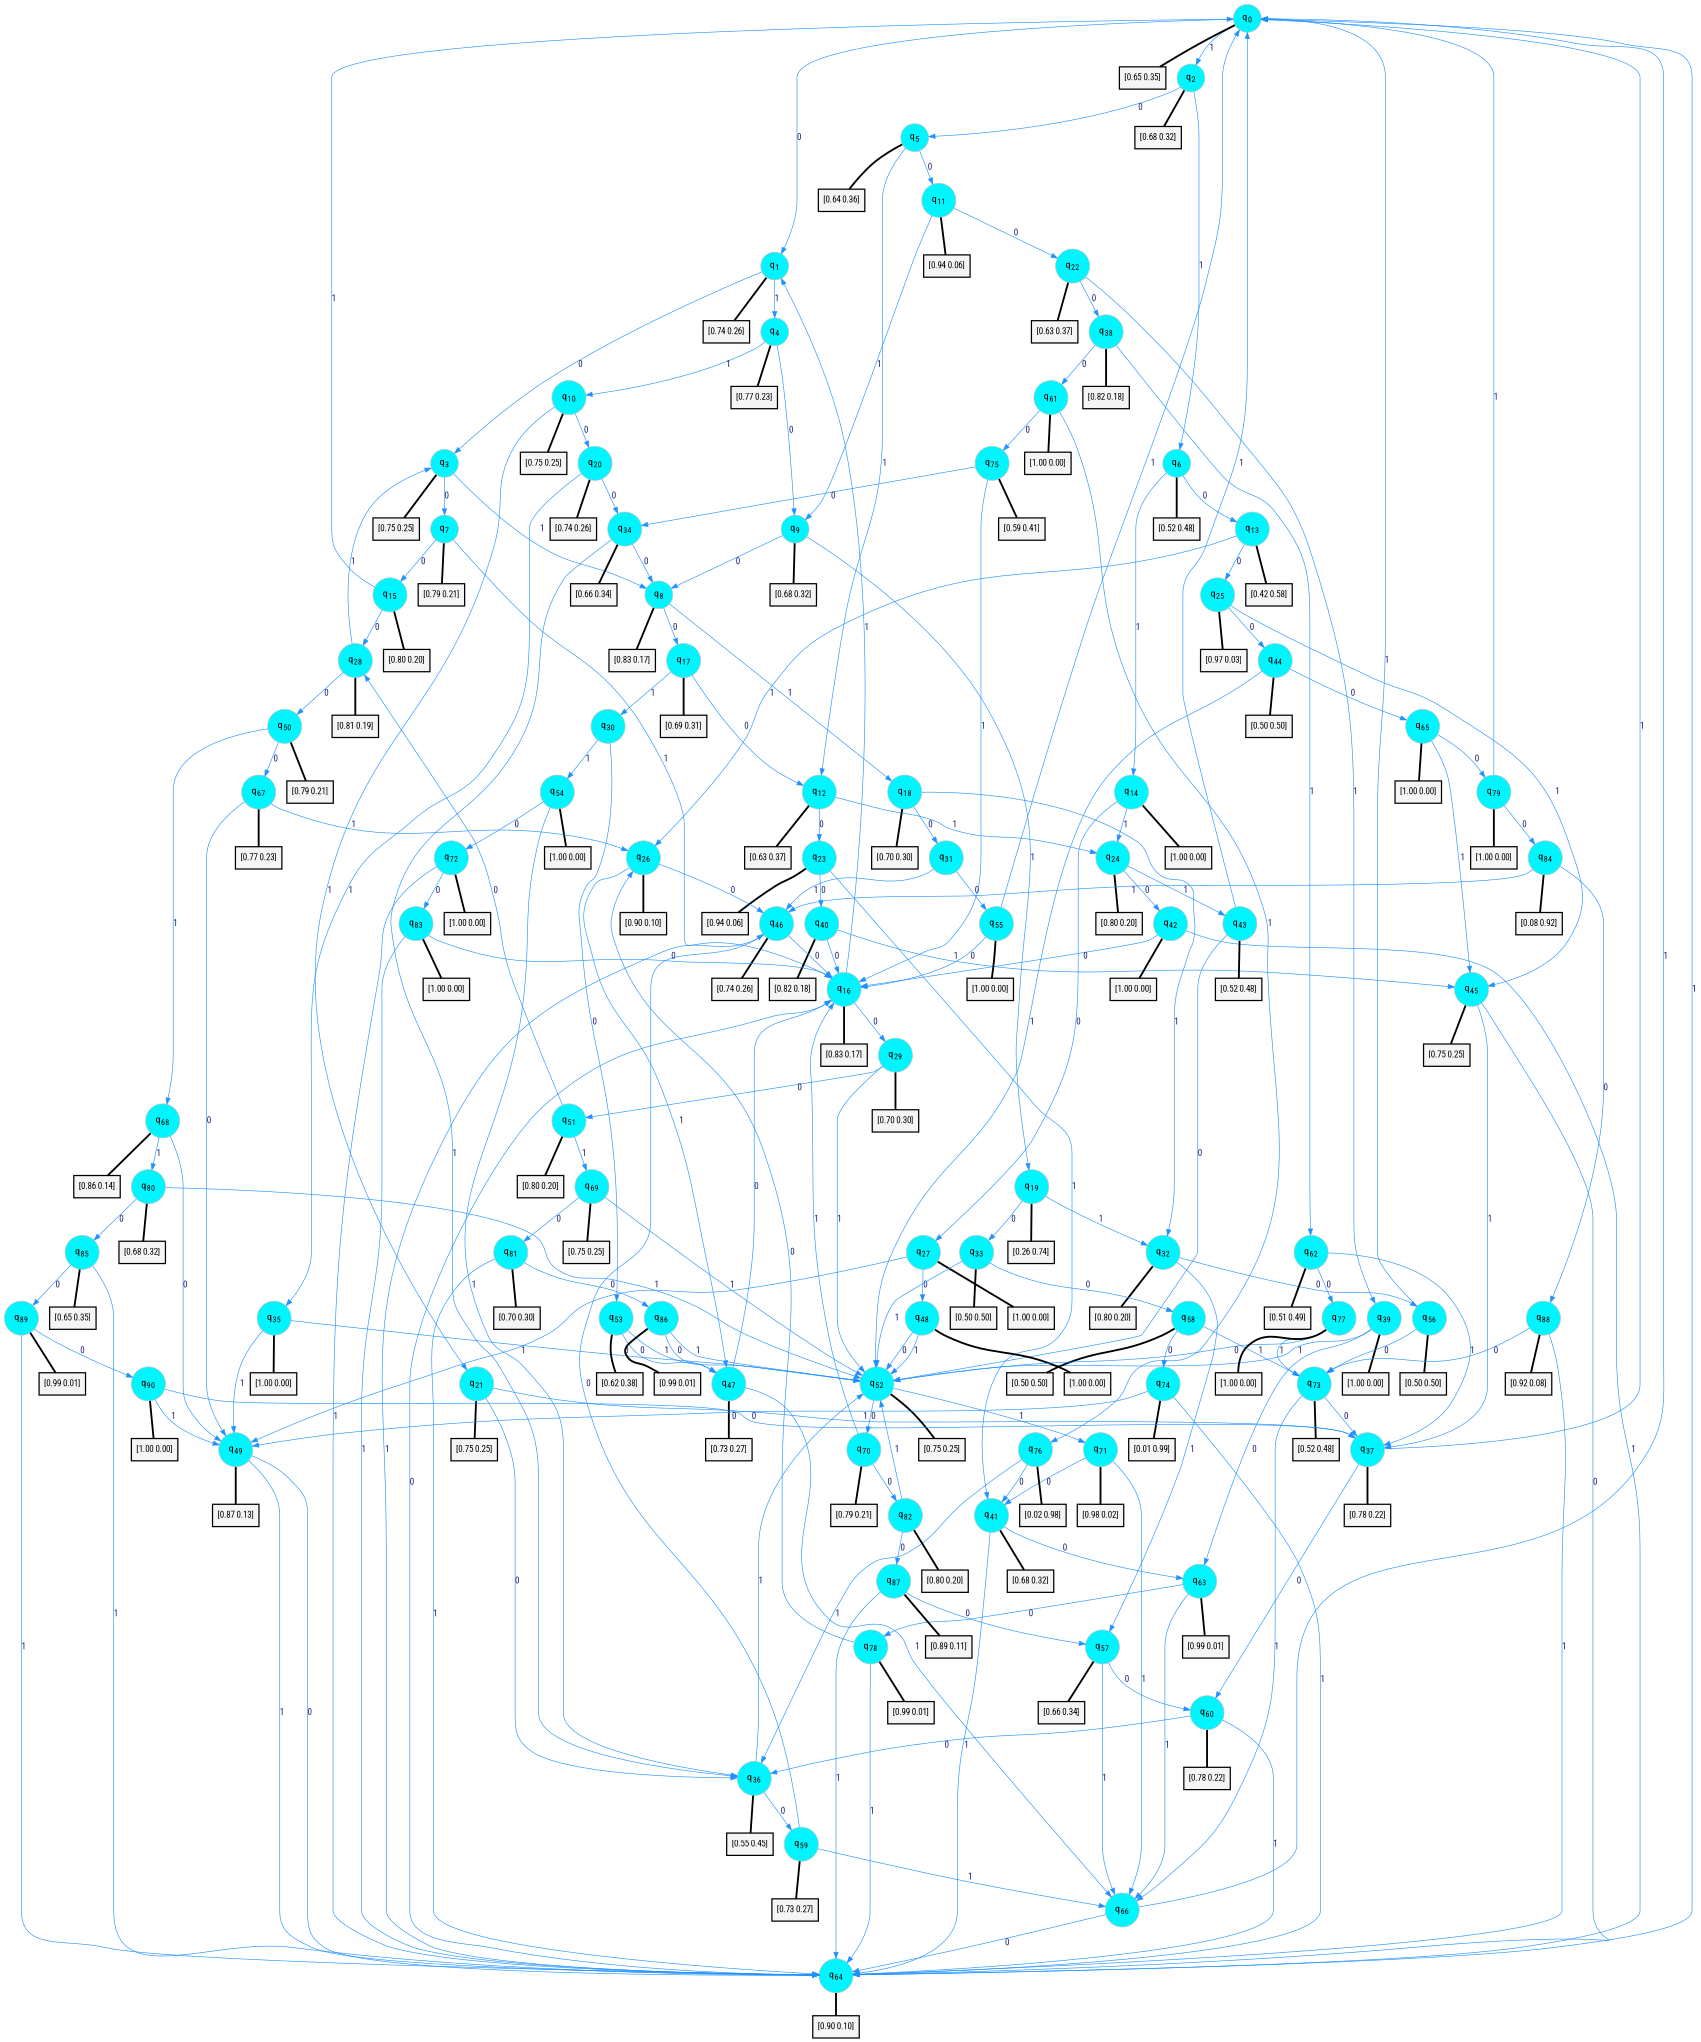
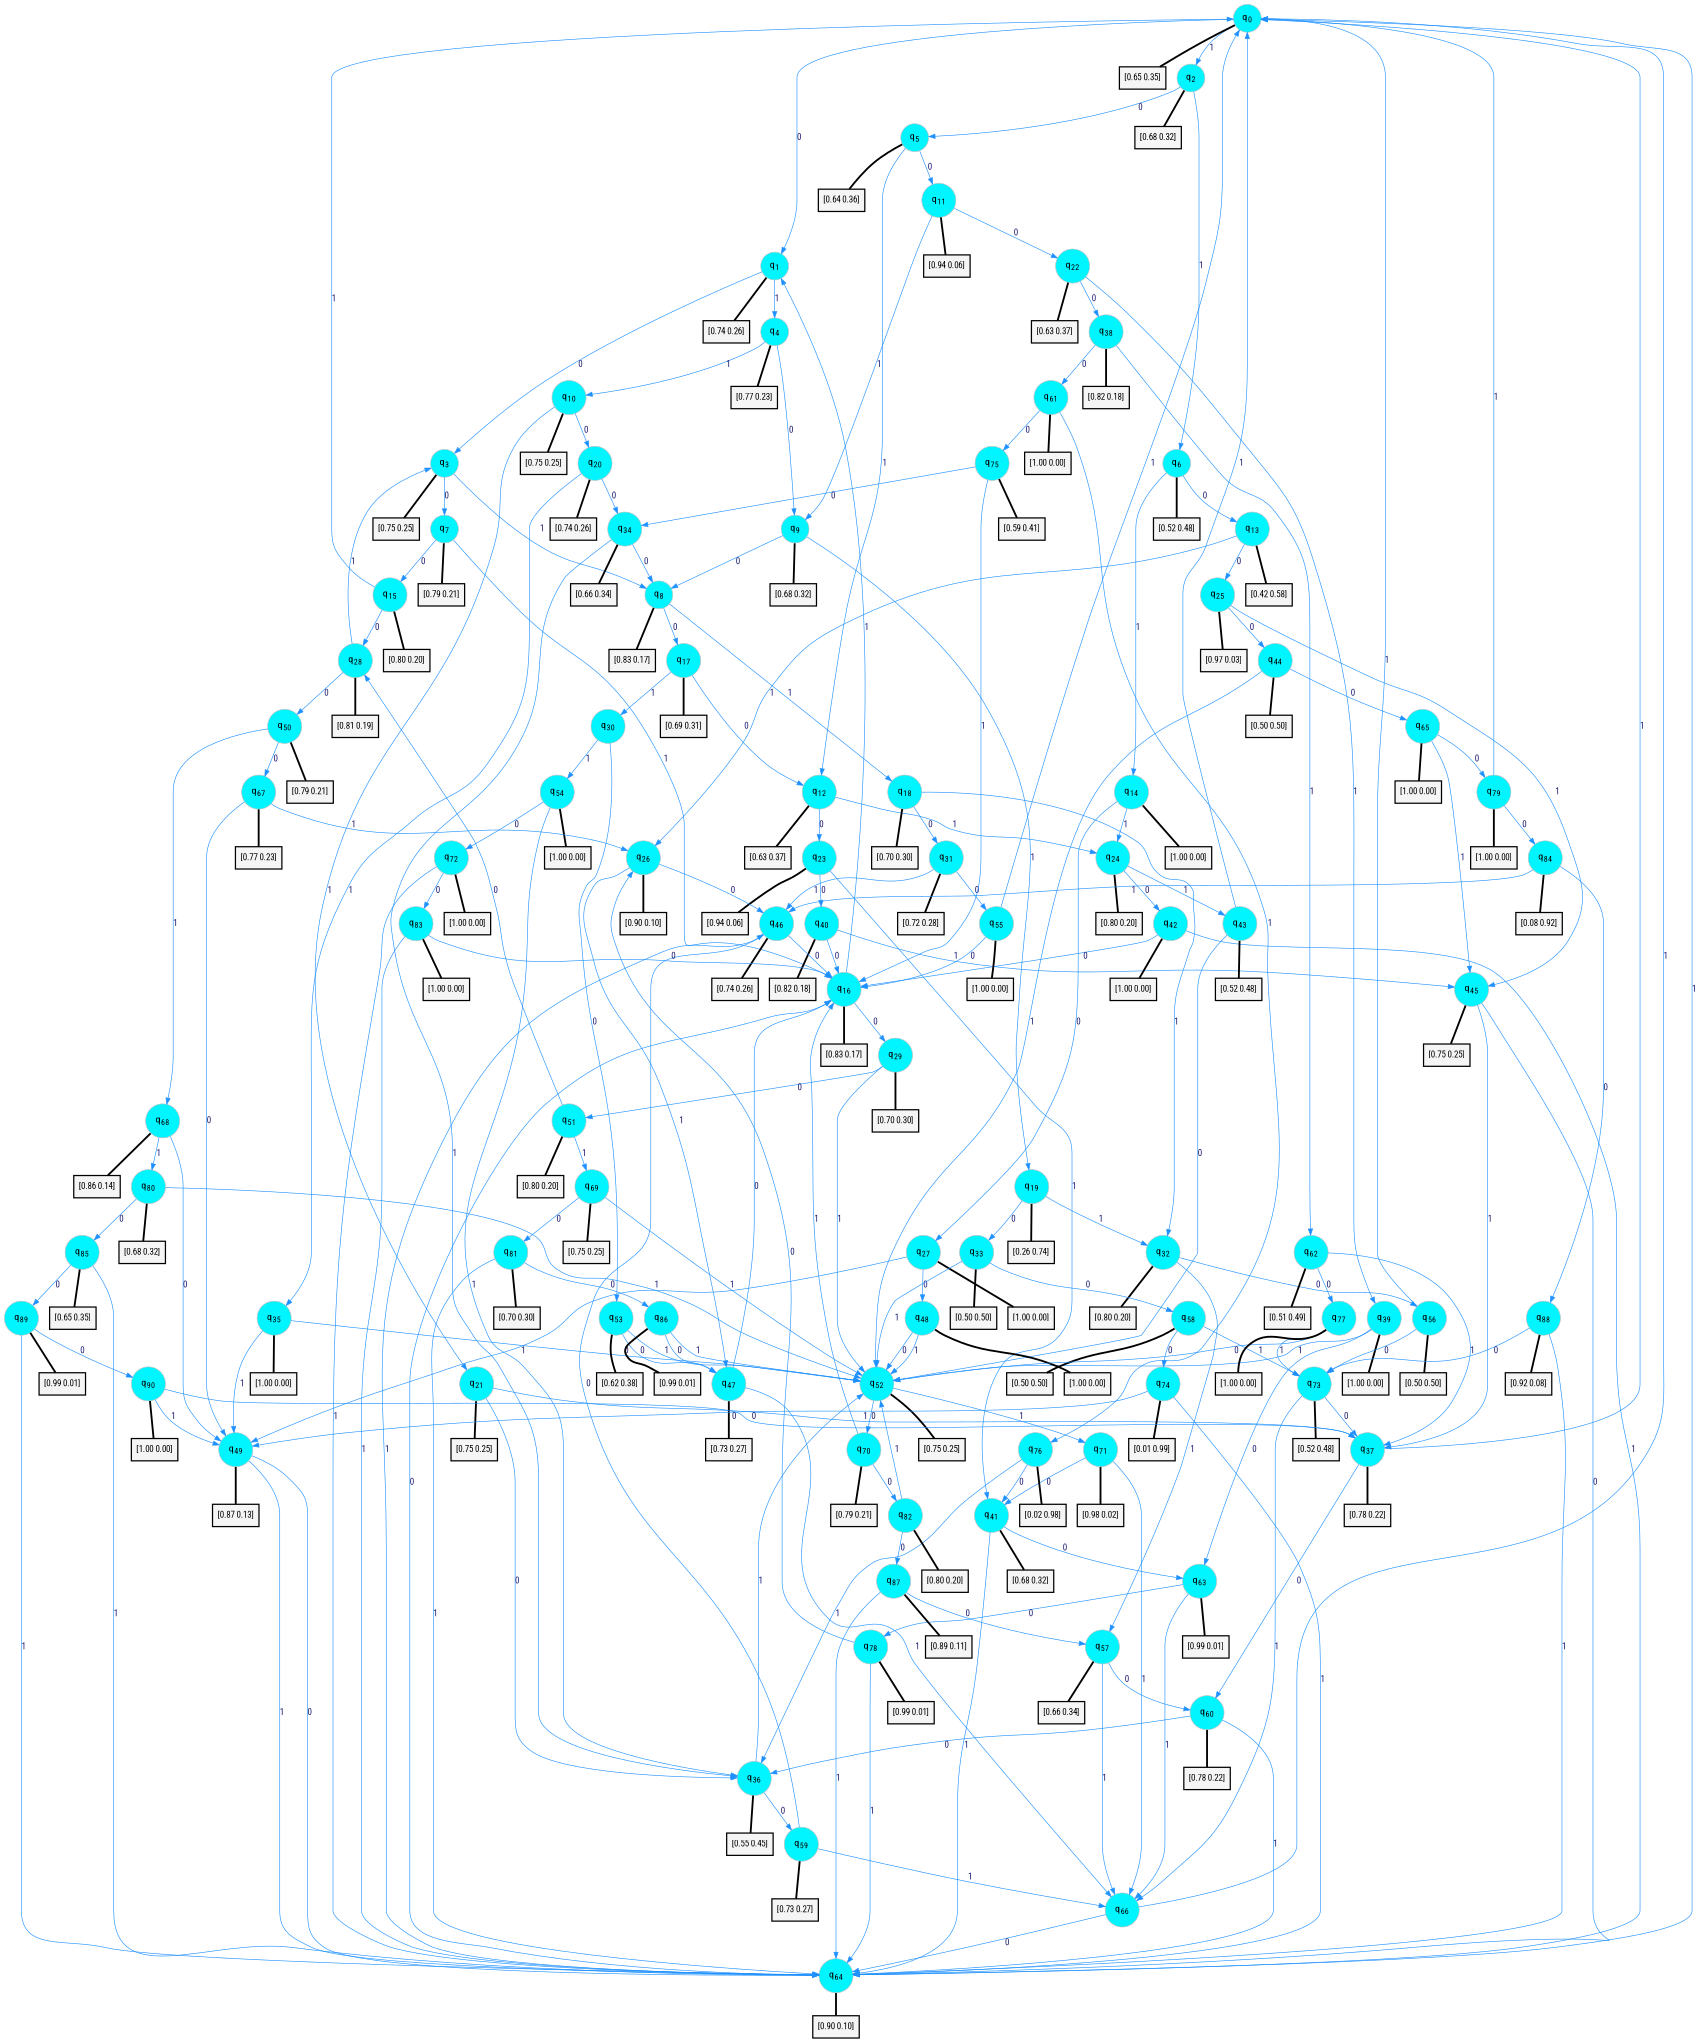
node "[0.72 0.28]": added
